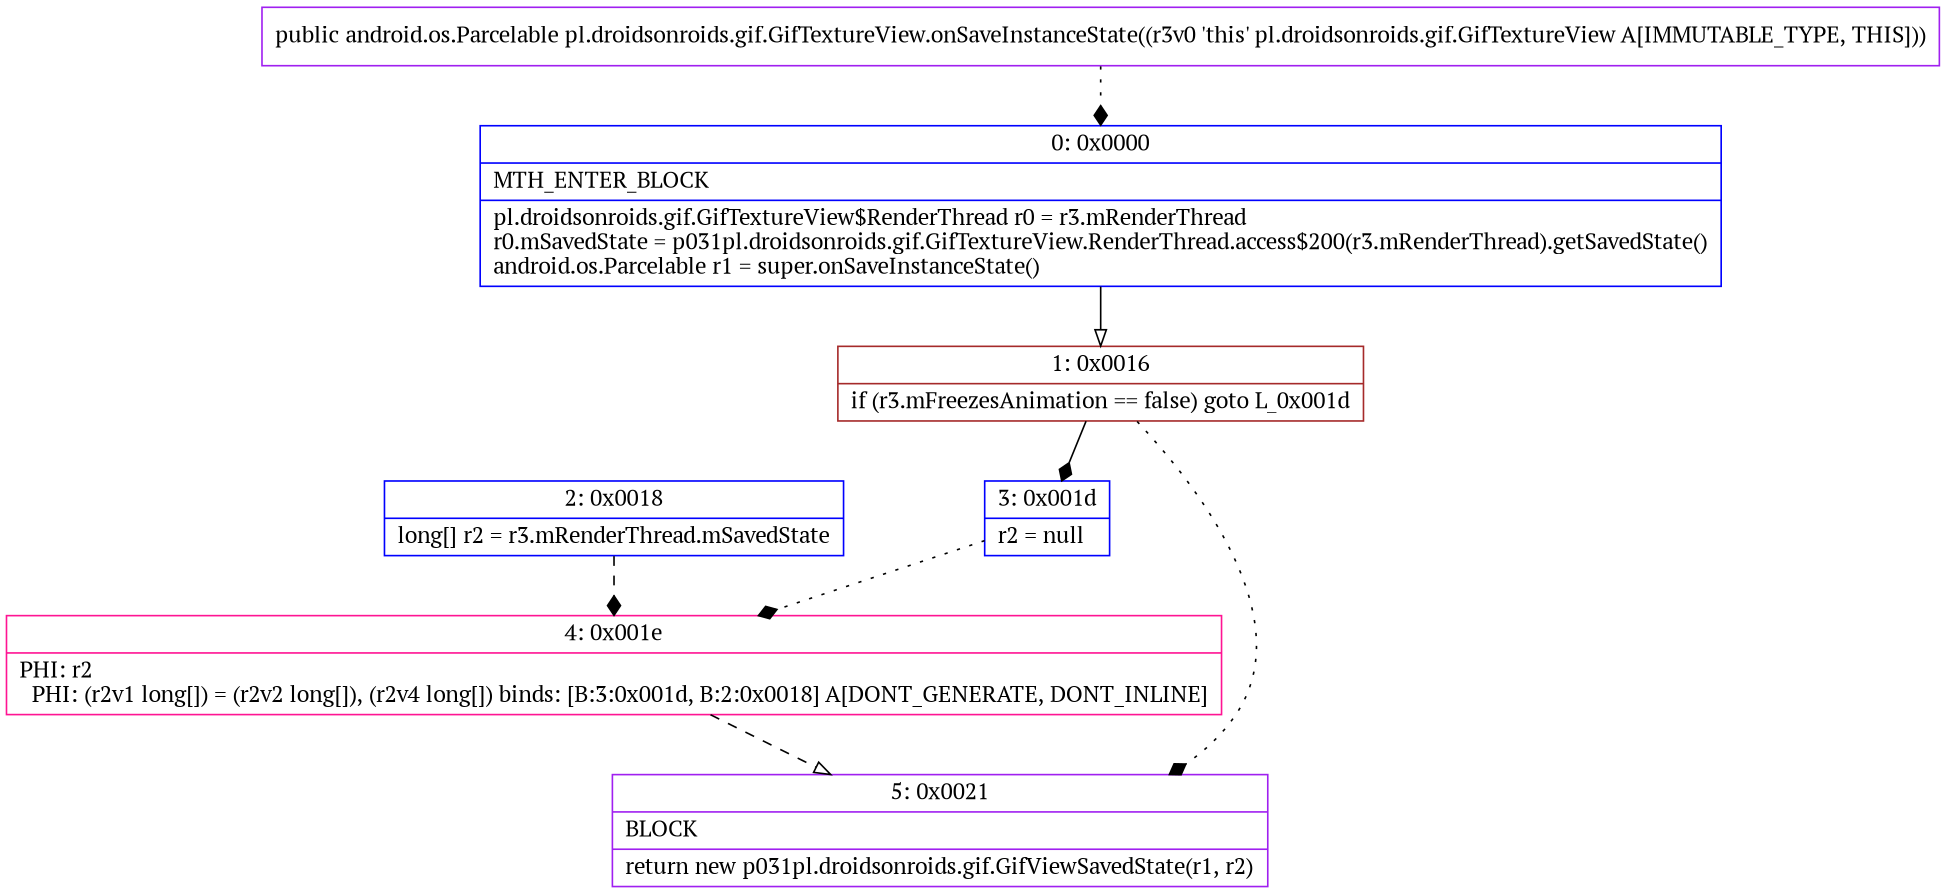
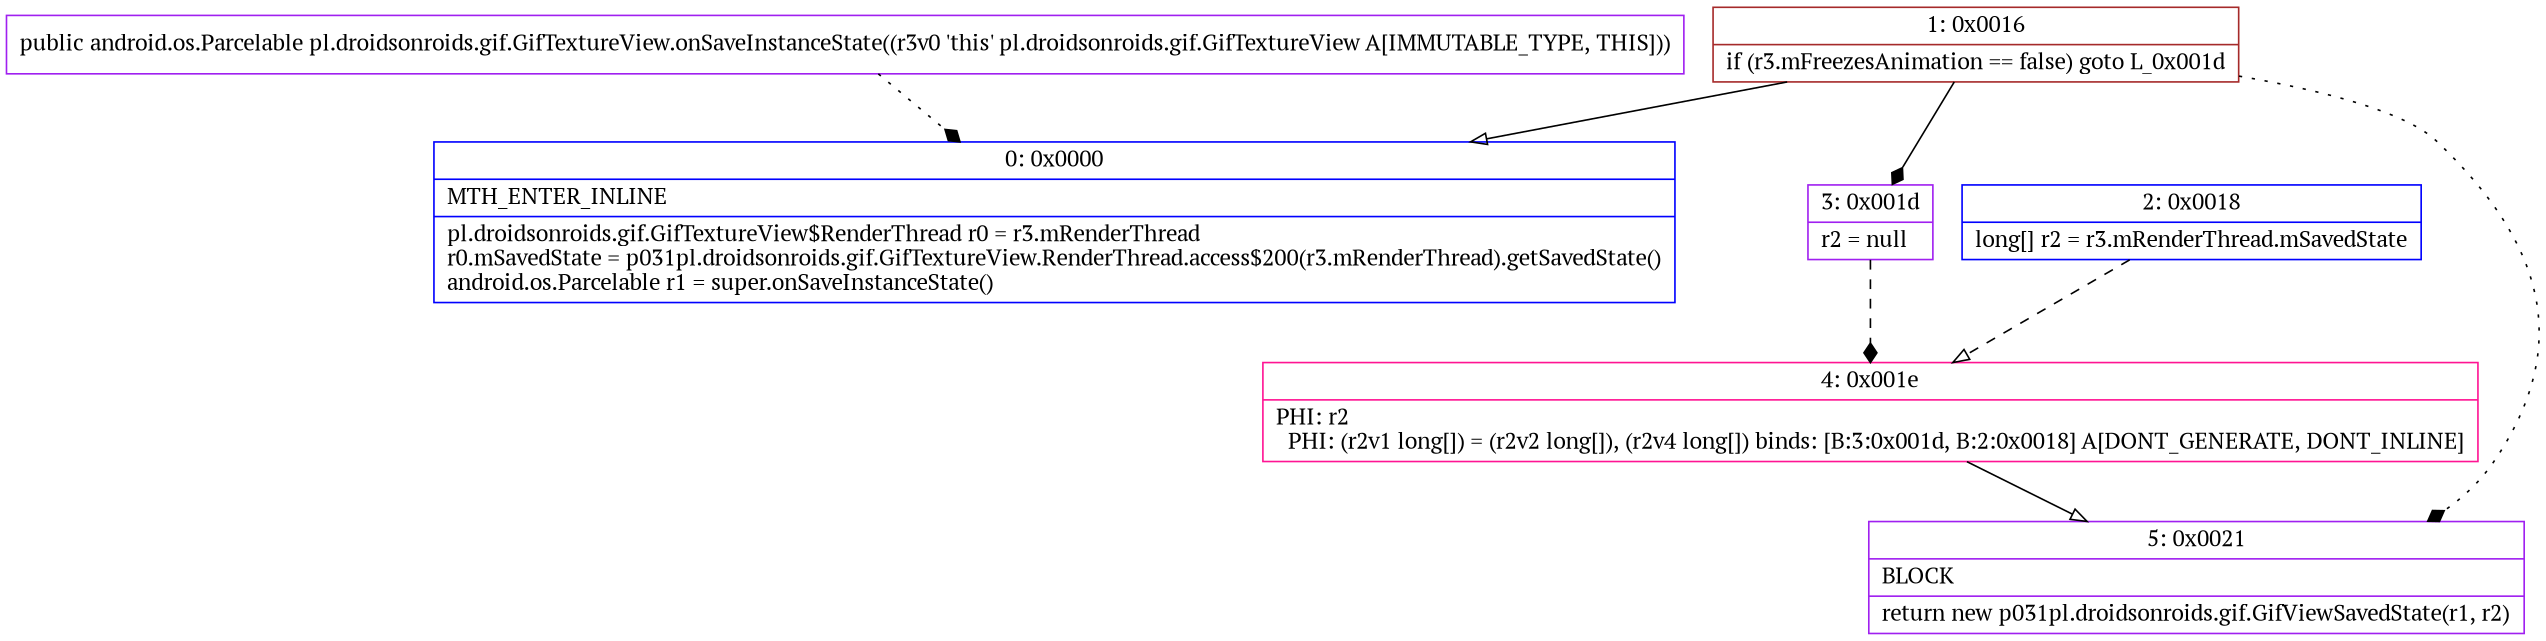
node "0: 0x0000": text "MTH_ENTER_BLOCK" -> "MTH_ENTER_INLINE"
edge "0: 0x0000" -> "1: 0x0016": reversed
node "3: 0x001d": color blue -> purple
edge "3: 0x001d" -> "4: 0x001e": style dotted -> dashed
edge "2: 0x0018" -> "4: 0x001e": arrowhead diamond -> onormal
edge "4: 0x001e" -> "5: 0x0021": style dashed -> solid
